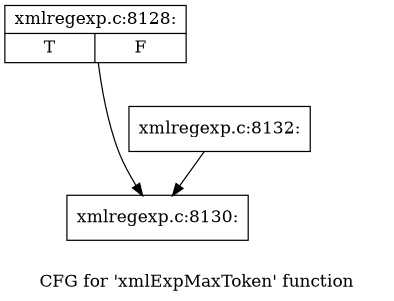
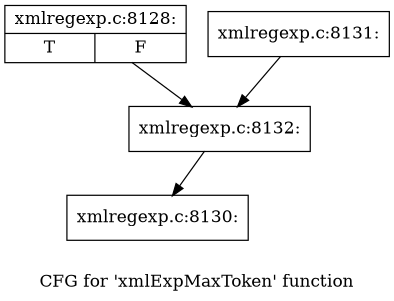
node "xmlregexp.c:8131:": added
edge "xmlregexp.c:8128:" -> "xmlregexp.c:8130:": now "xmlregexp.c:8128:" -> "xmlregexp.c:8132:"
